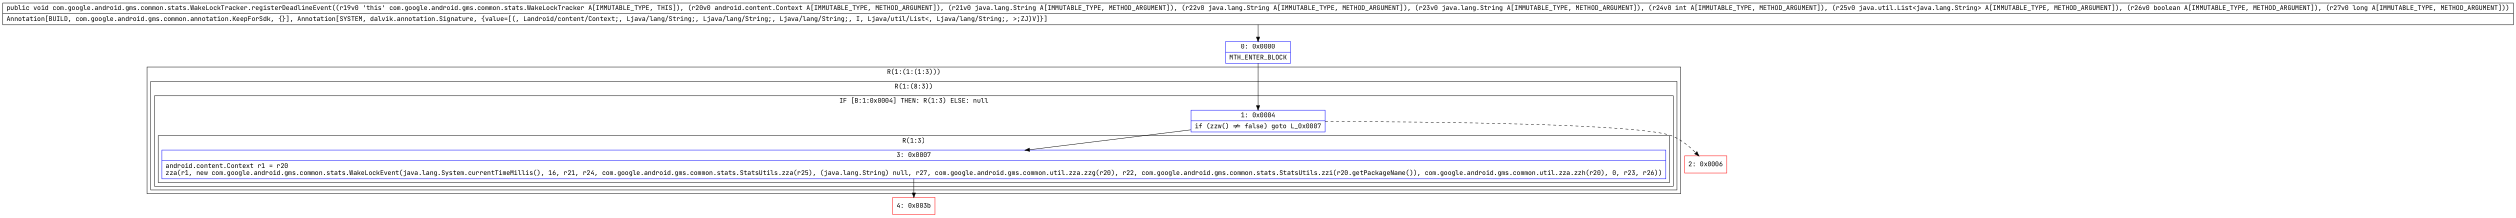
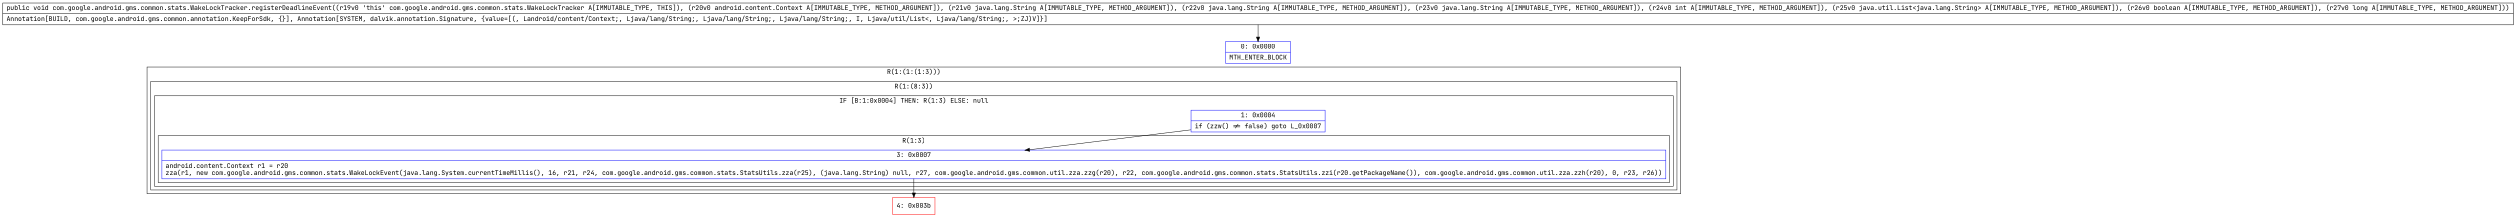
edge "0: 0x0000" -> "1: 0x0004": removed
node "2: 0x0006": removed
